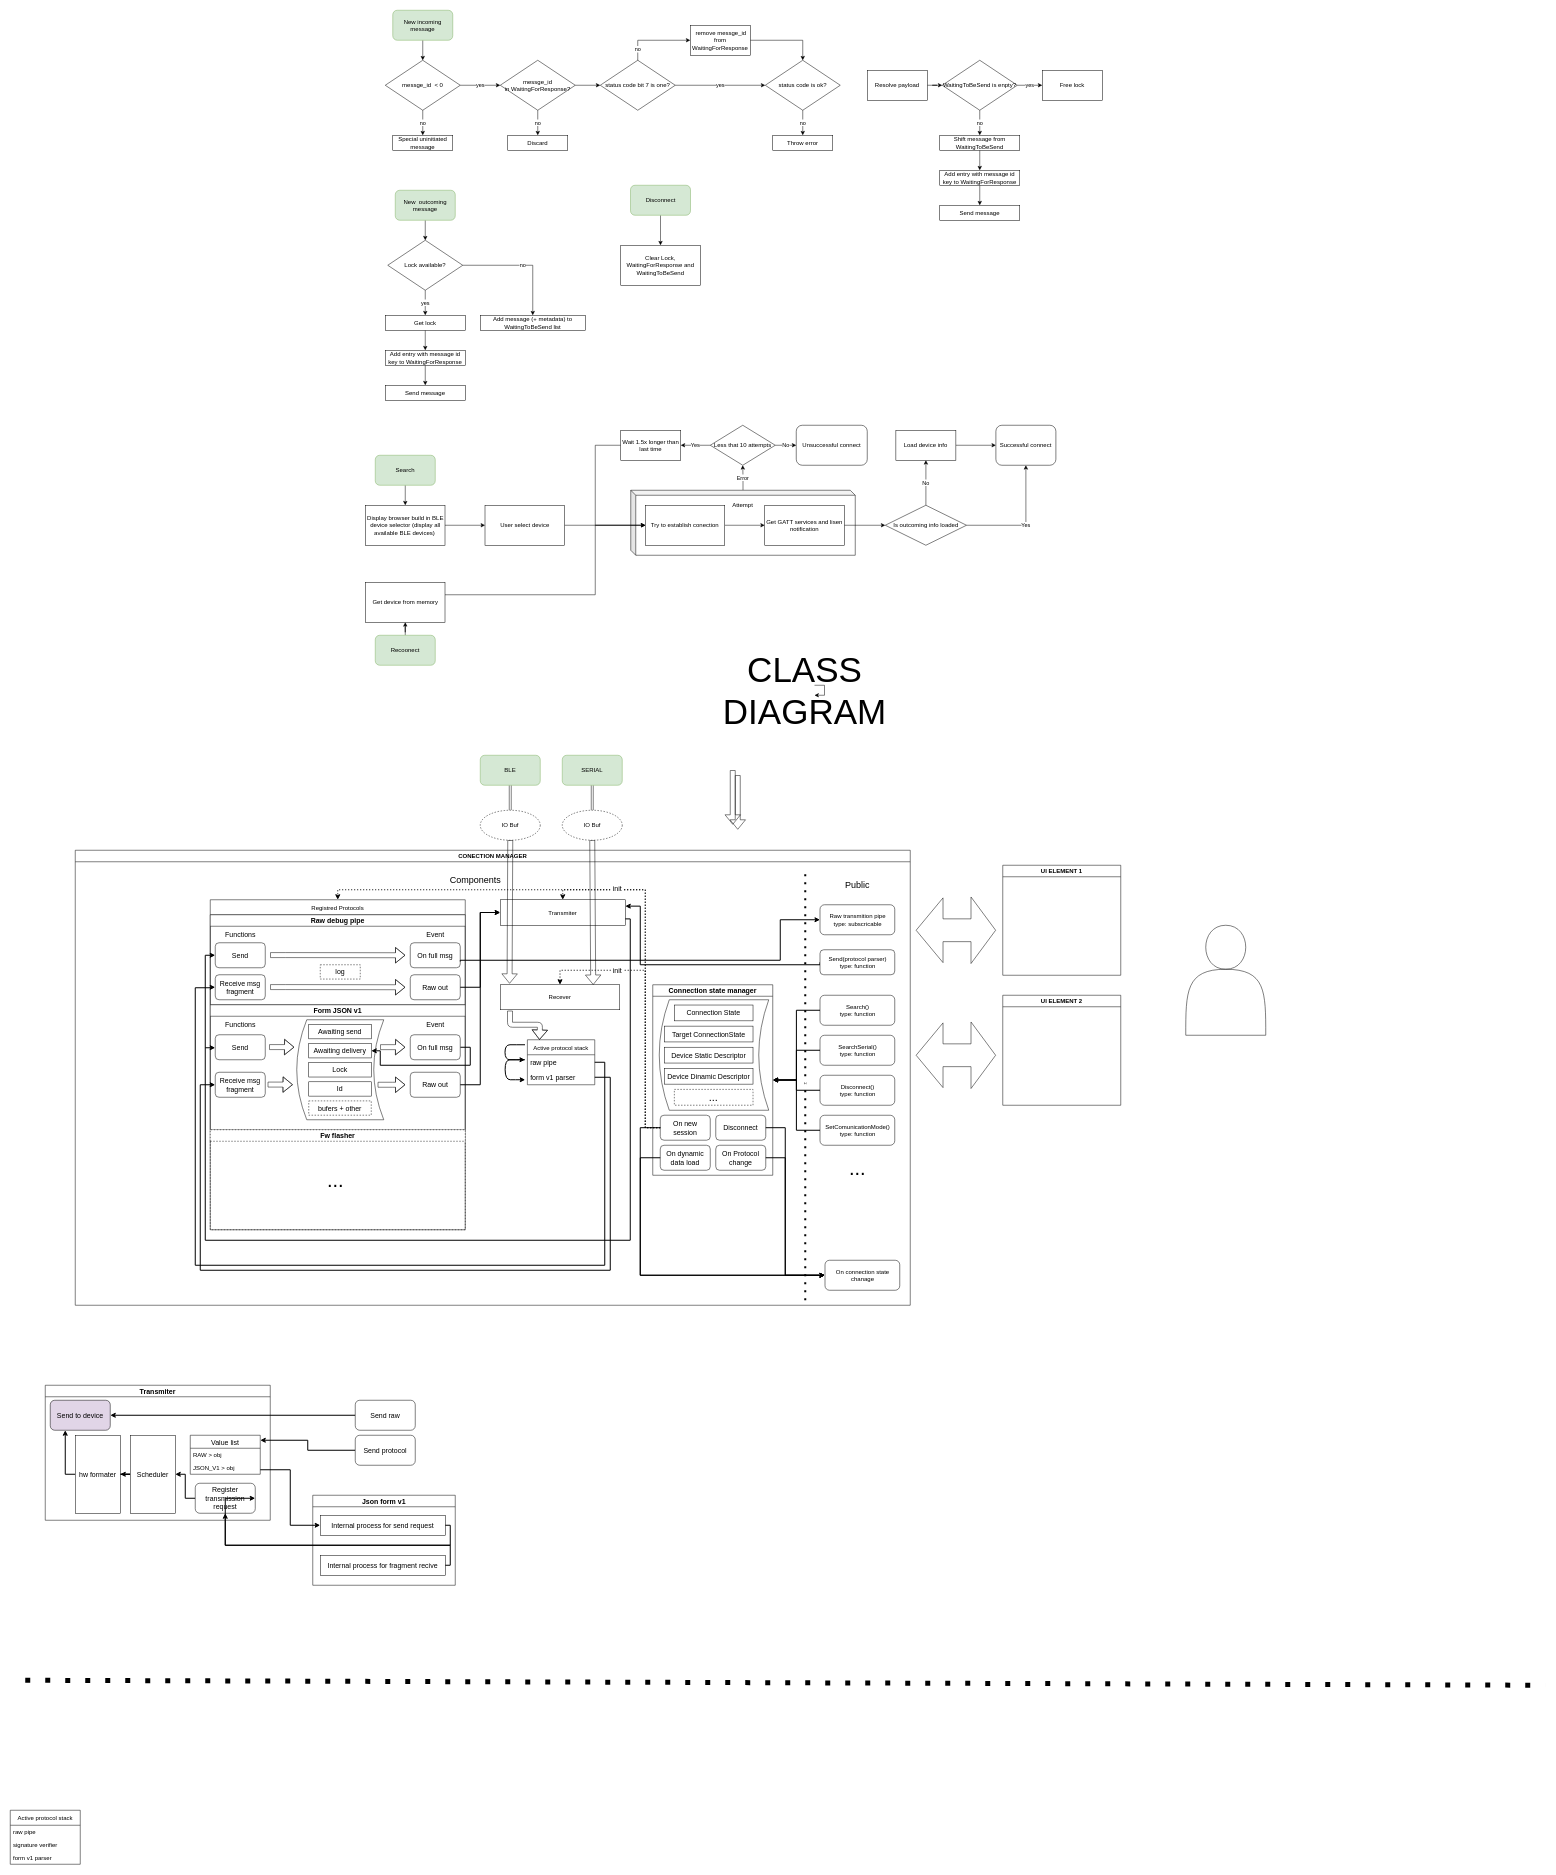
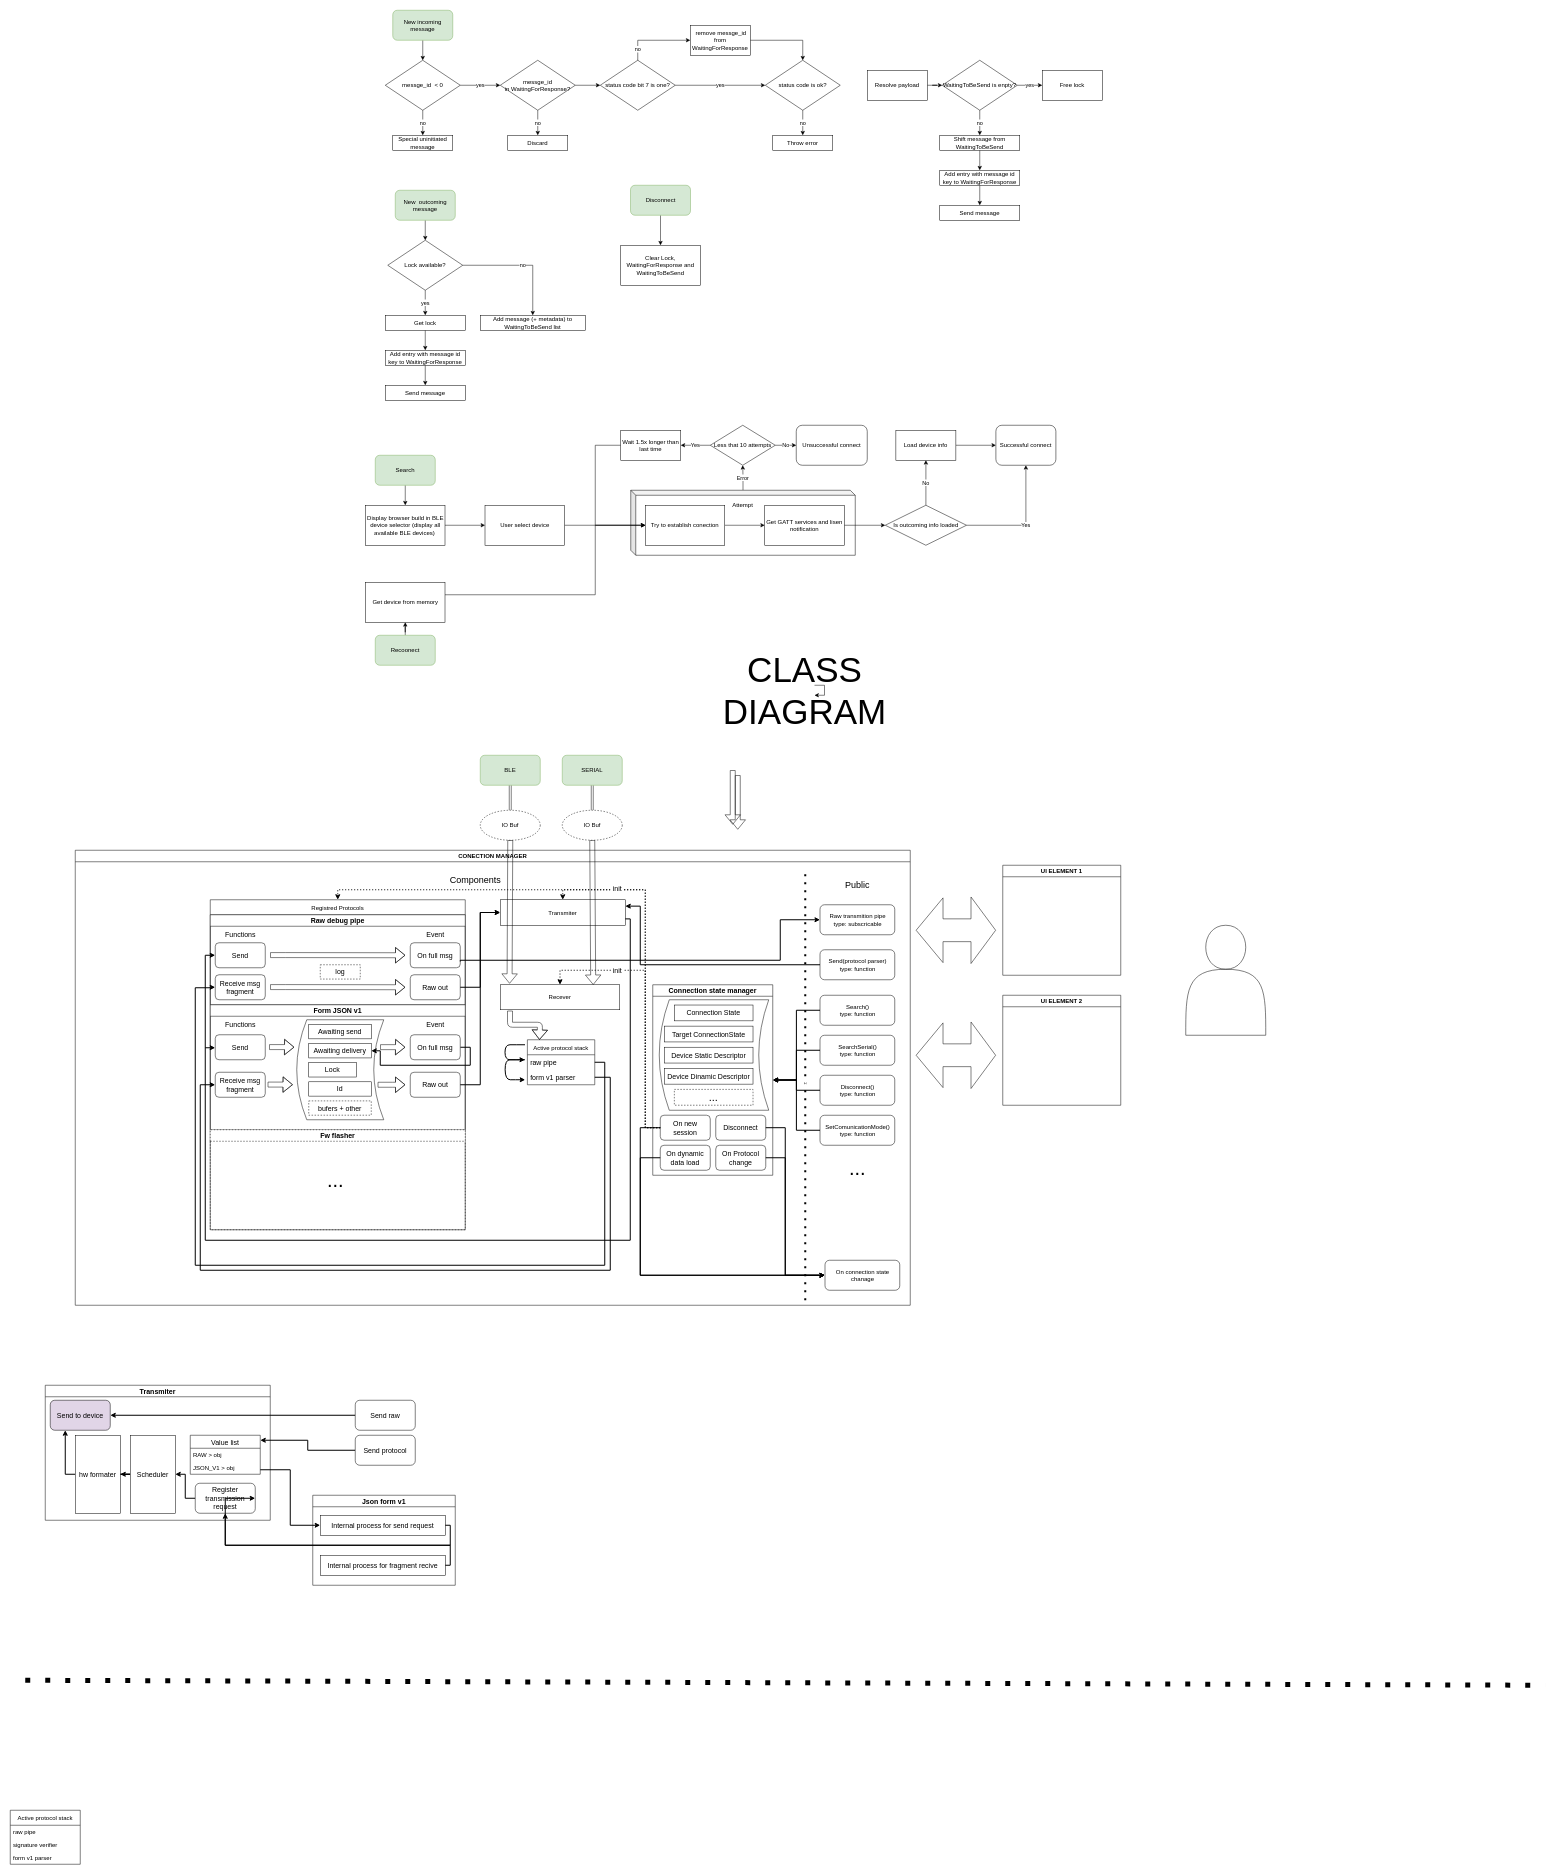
node "Send(protocol parser) type: function": size 75x25 -> 75x30
node "Lock": size 63x14 -> 48x14
